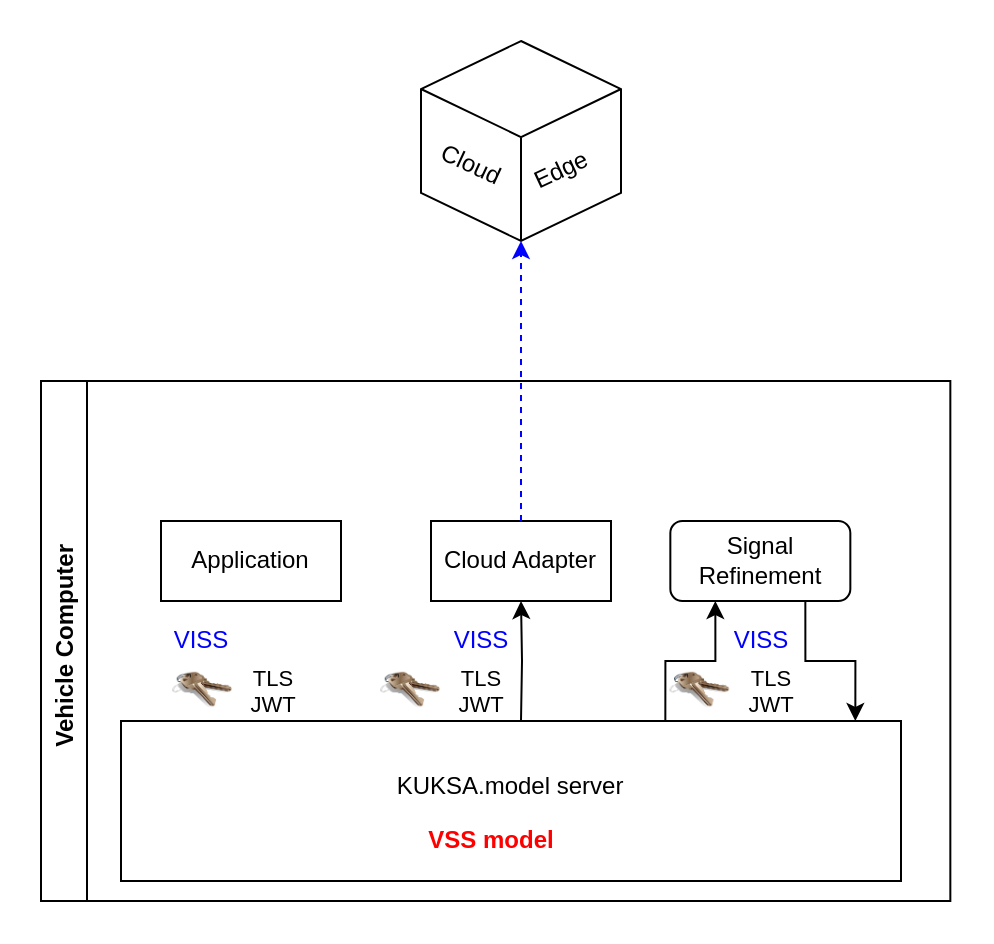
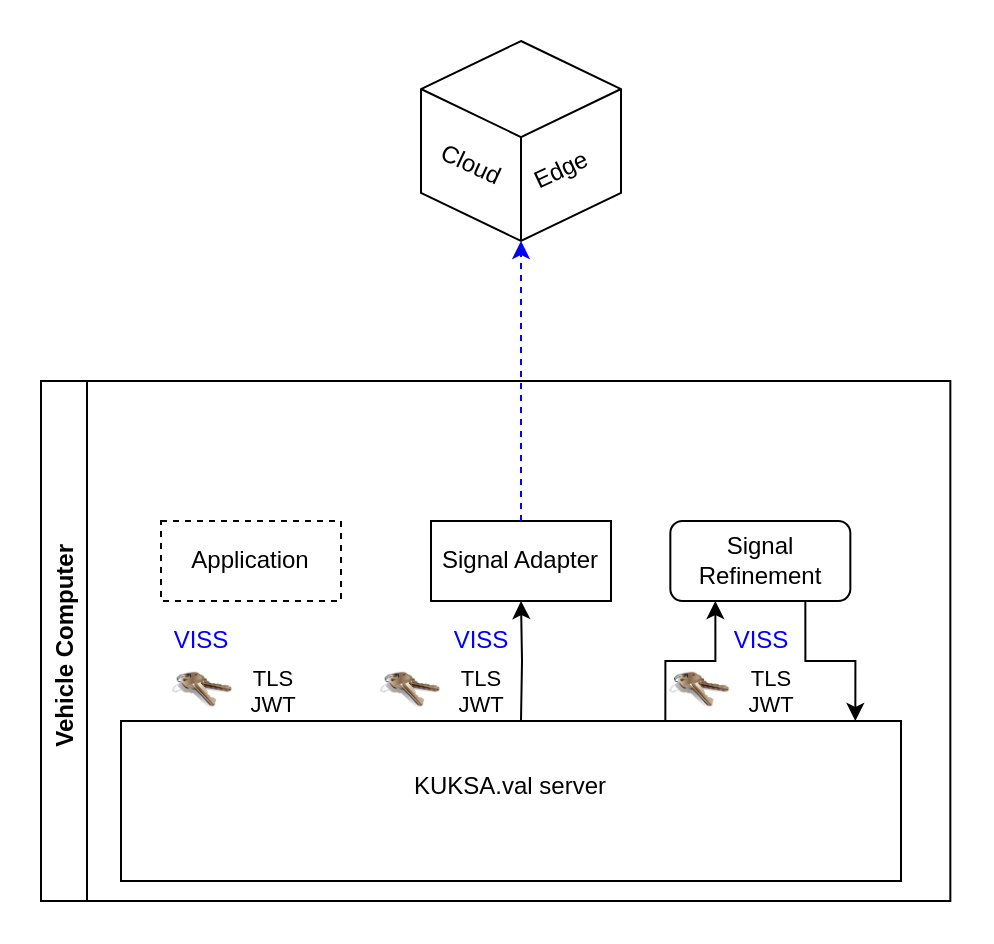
node "Application": style solid -> dashed
node "Cloud Adapter": label "Cloud Adapter" -> "Signal Adapter"
node "KUKSA.model server": label "KUKSA.model server" -> "KUKSA.val server"
node "VSS model": removed
